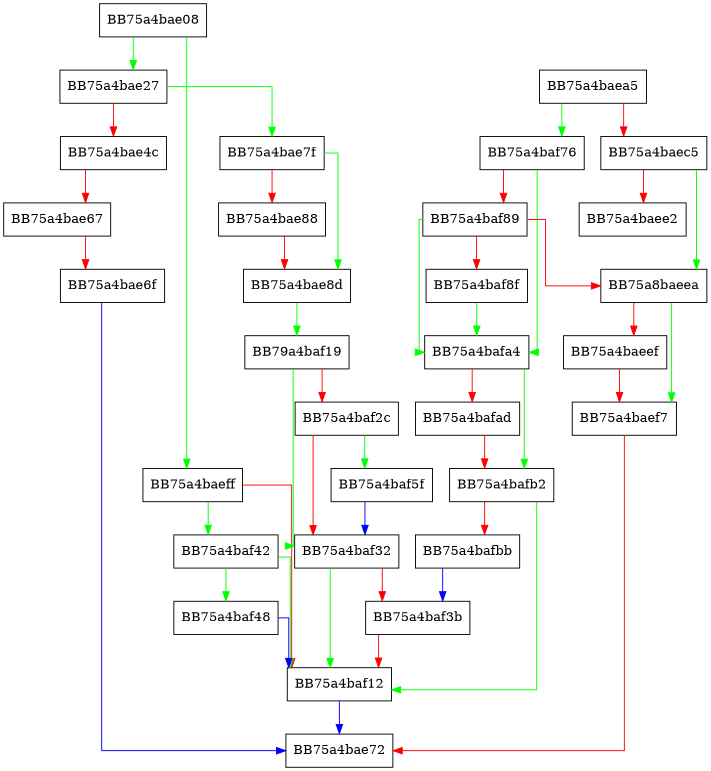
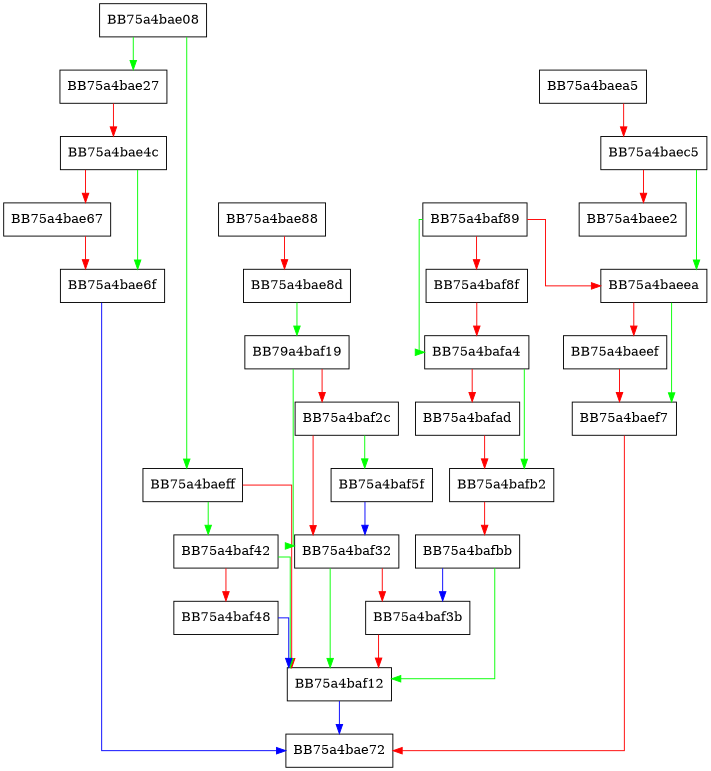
node "BB75a4bae7f": removed
node "BB75a4baf76": removed
edge "BB75a4bae4c" -> "BB75a4bae6f": added
node "BB75a8baeea": label "BB75a8baeea" -> "BB75a4baeea"
edge "BB75a4baf8f" -> "BB75a4bafa4": color green -> red
edge "BB75a4baf42" -> "BB75a4baf48": color green -> red
edge "BB75a4bafb2" -> "BB75a4baf12": now "BB75a4bafbb" -> "BB75a4baf12"
